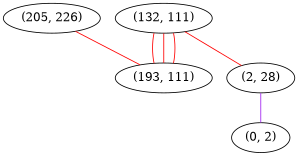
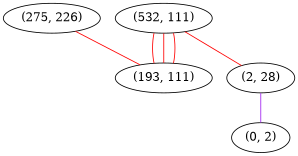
node "(205, 226)": label "(205, 226)" -> "(275, 226)"
node "(132, 111)": label "(132, 111)" -> "(532, 111)"
